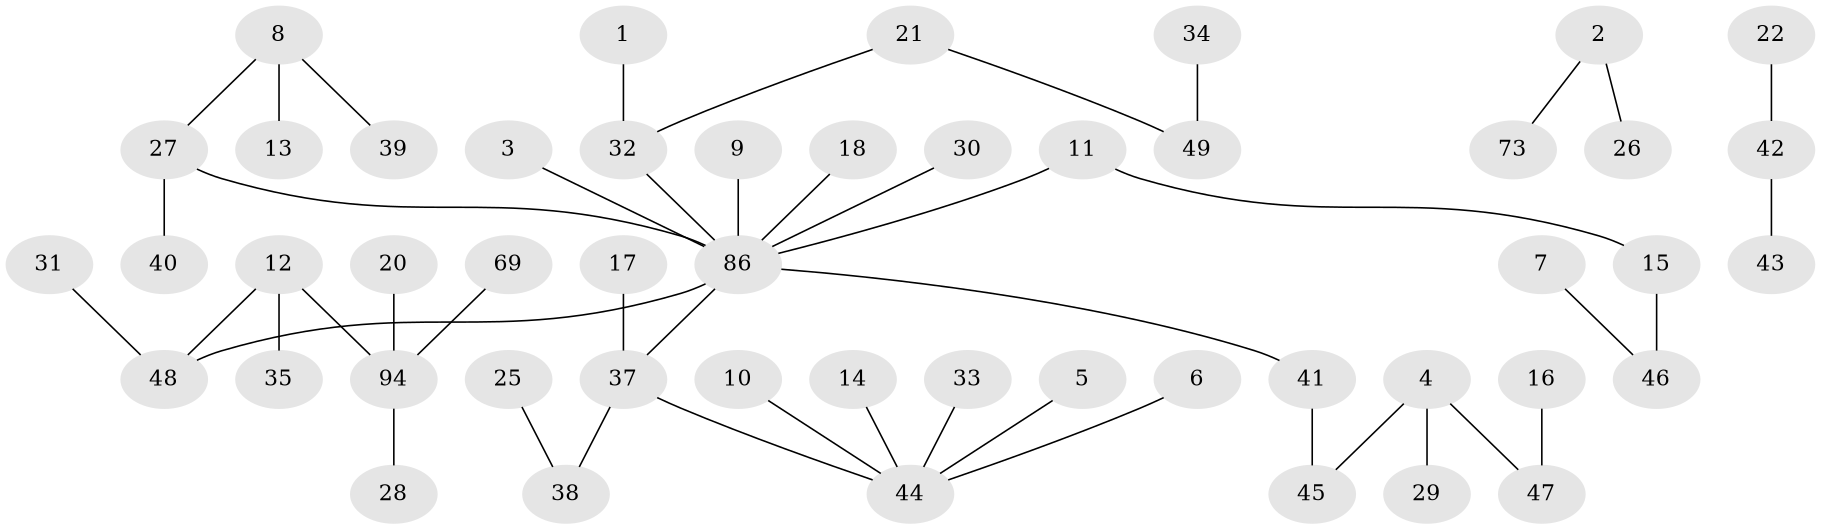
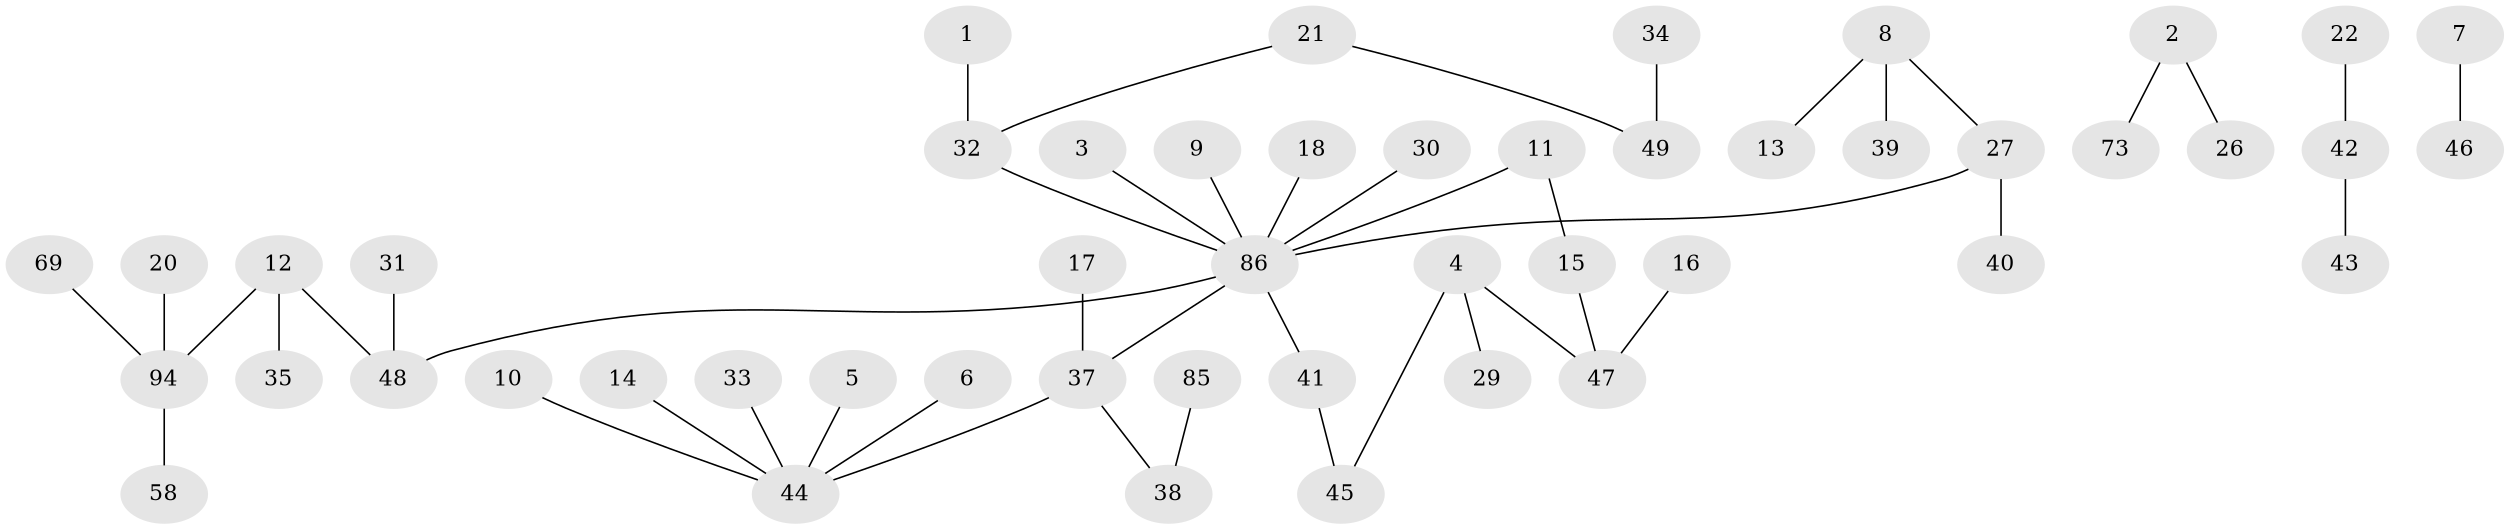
edge "15" -- "46": now "15" -- "47"
node "25": label "25" -> "85"
node "28": label "28" -> "58"
